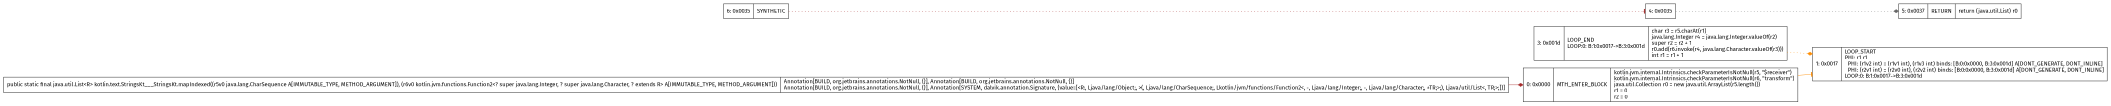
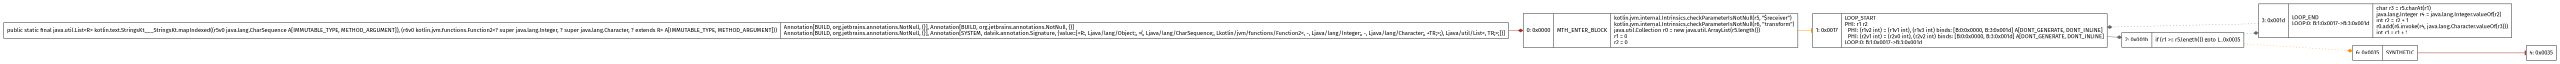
edge "6: 0x0035" -> "4: 0x0035": style dotted -> solid
node "5: 0x0037": removed
node "2: 0x001b": added
node "3: 0x001d": text "super r2 = r2 + 1" -> "int r2 = r2 + 1"
edge "3: 0x001d" -> "1: 0x0017": color darkorange -> gray40
node "1: 0x0017": text "PHI: r1 r1" -> "PHI: r1 r2"
